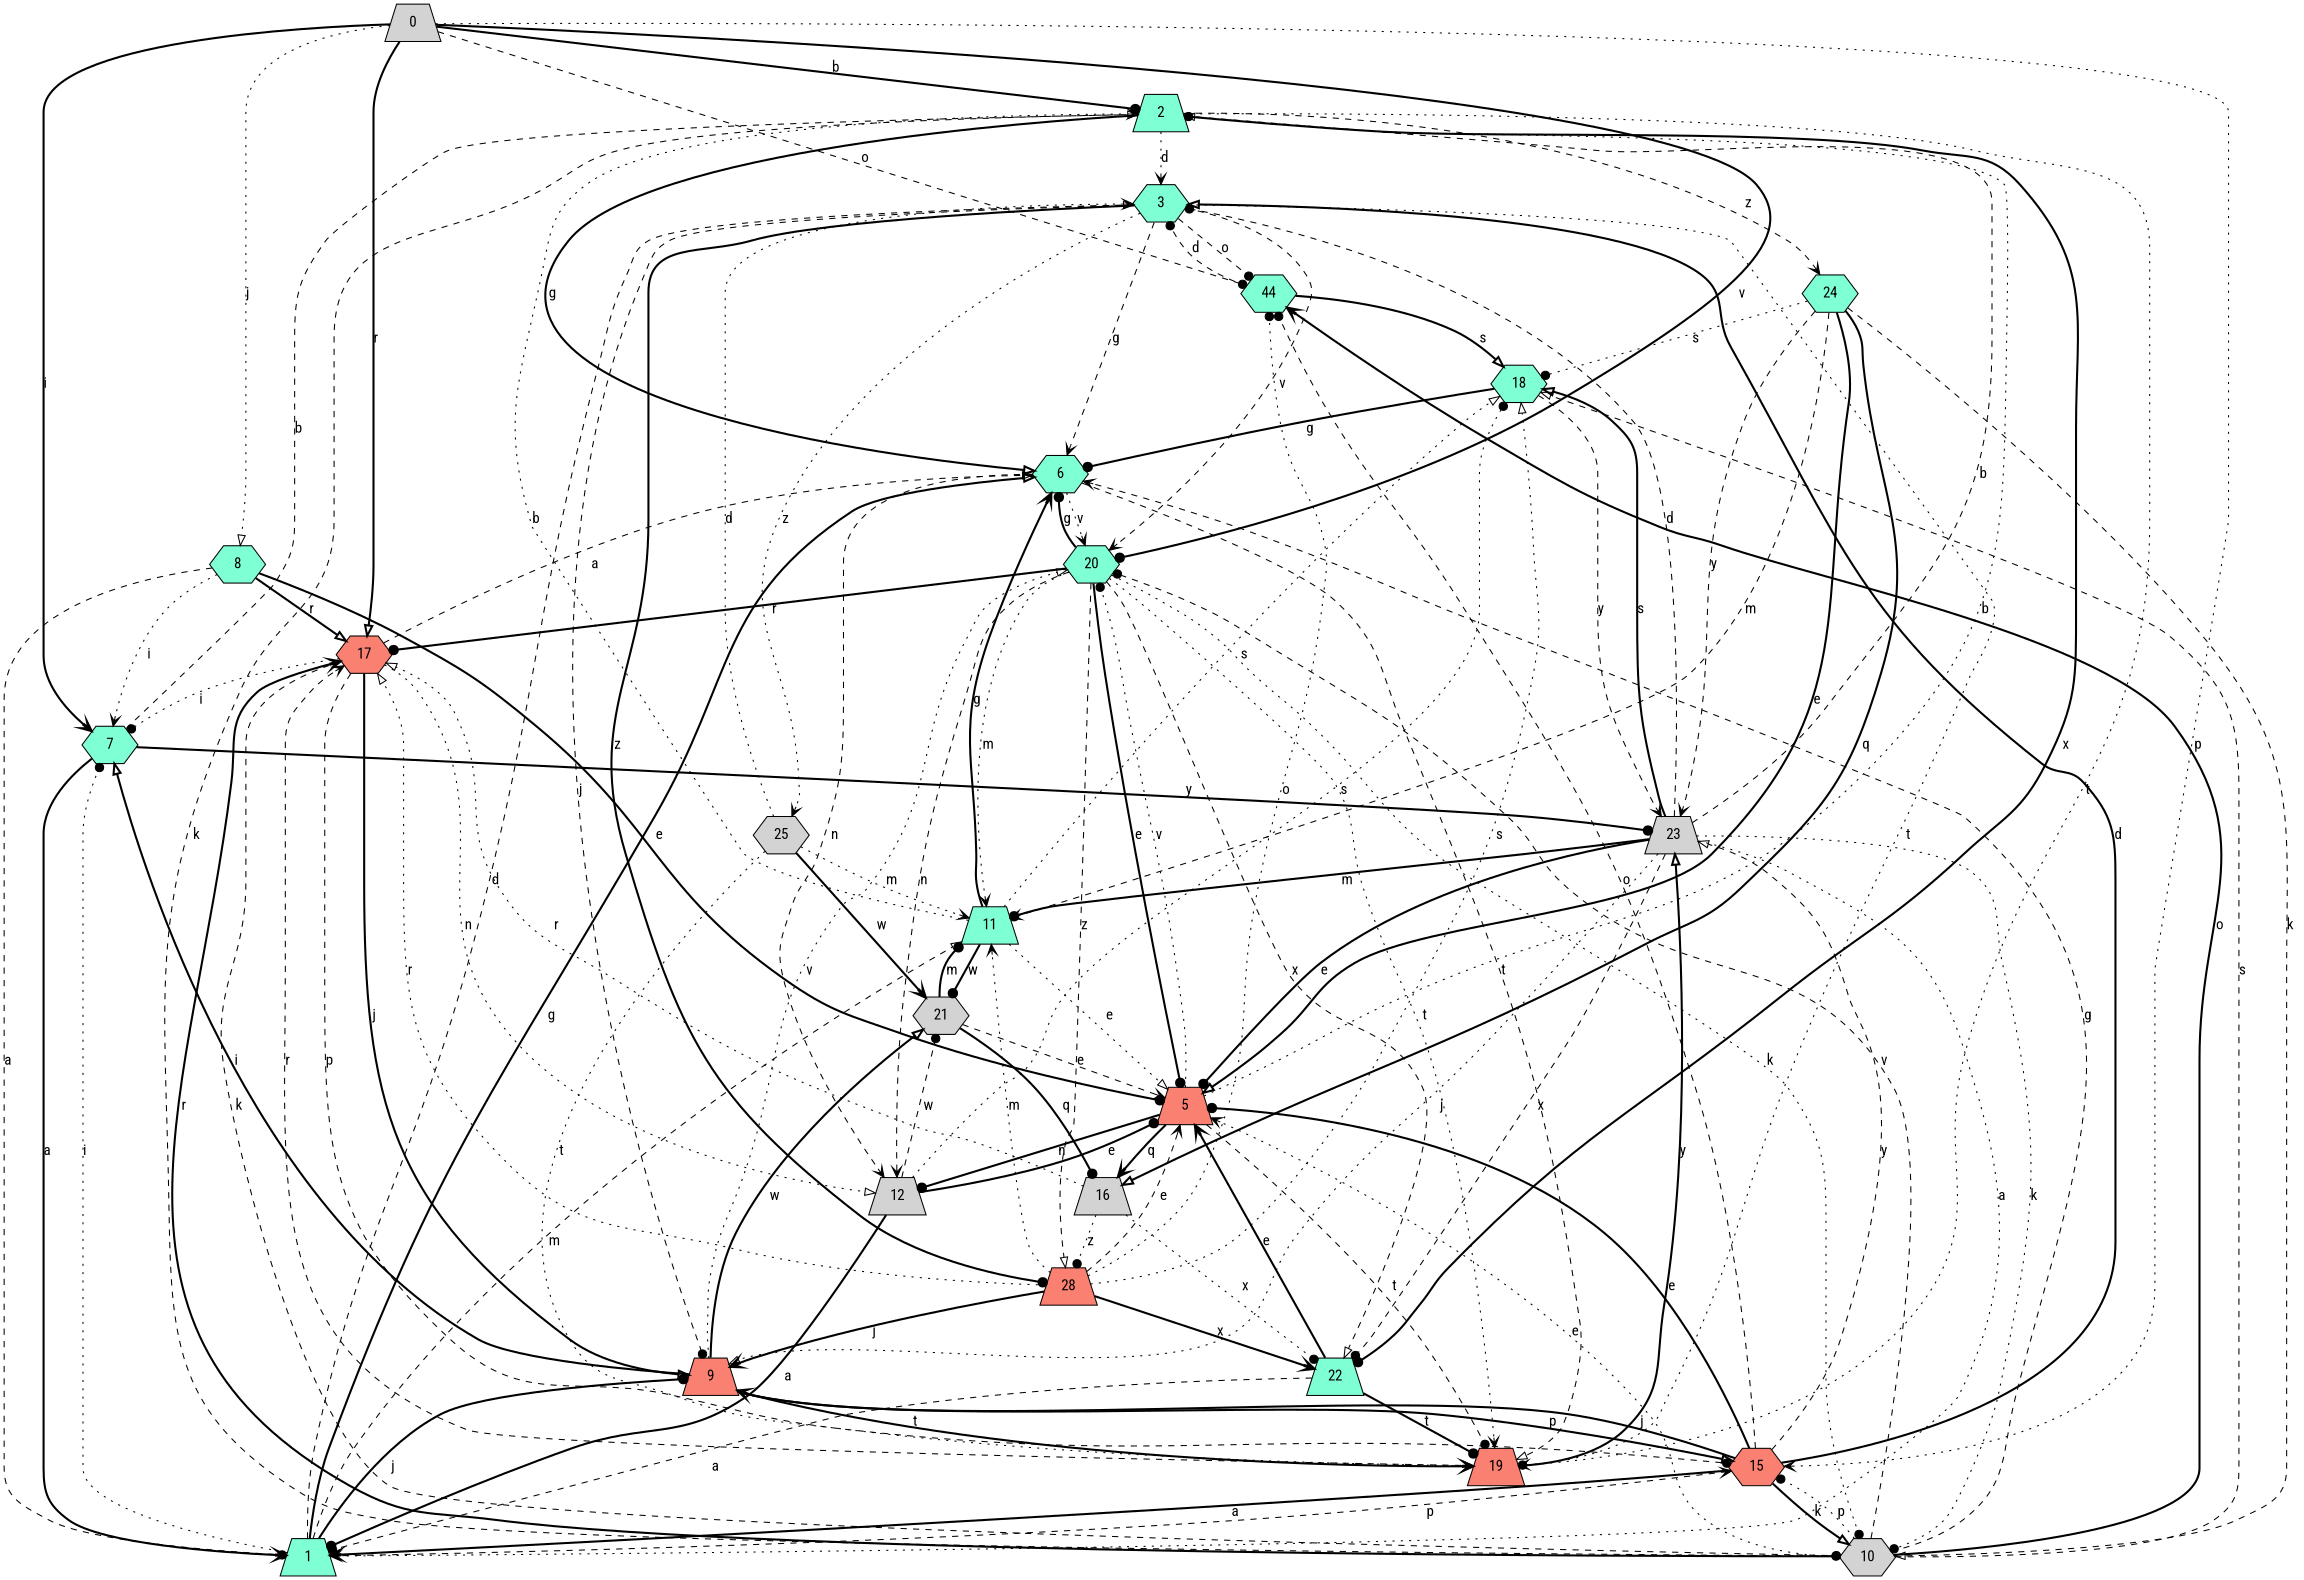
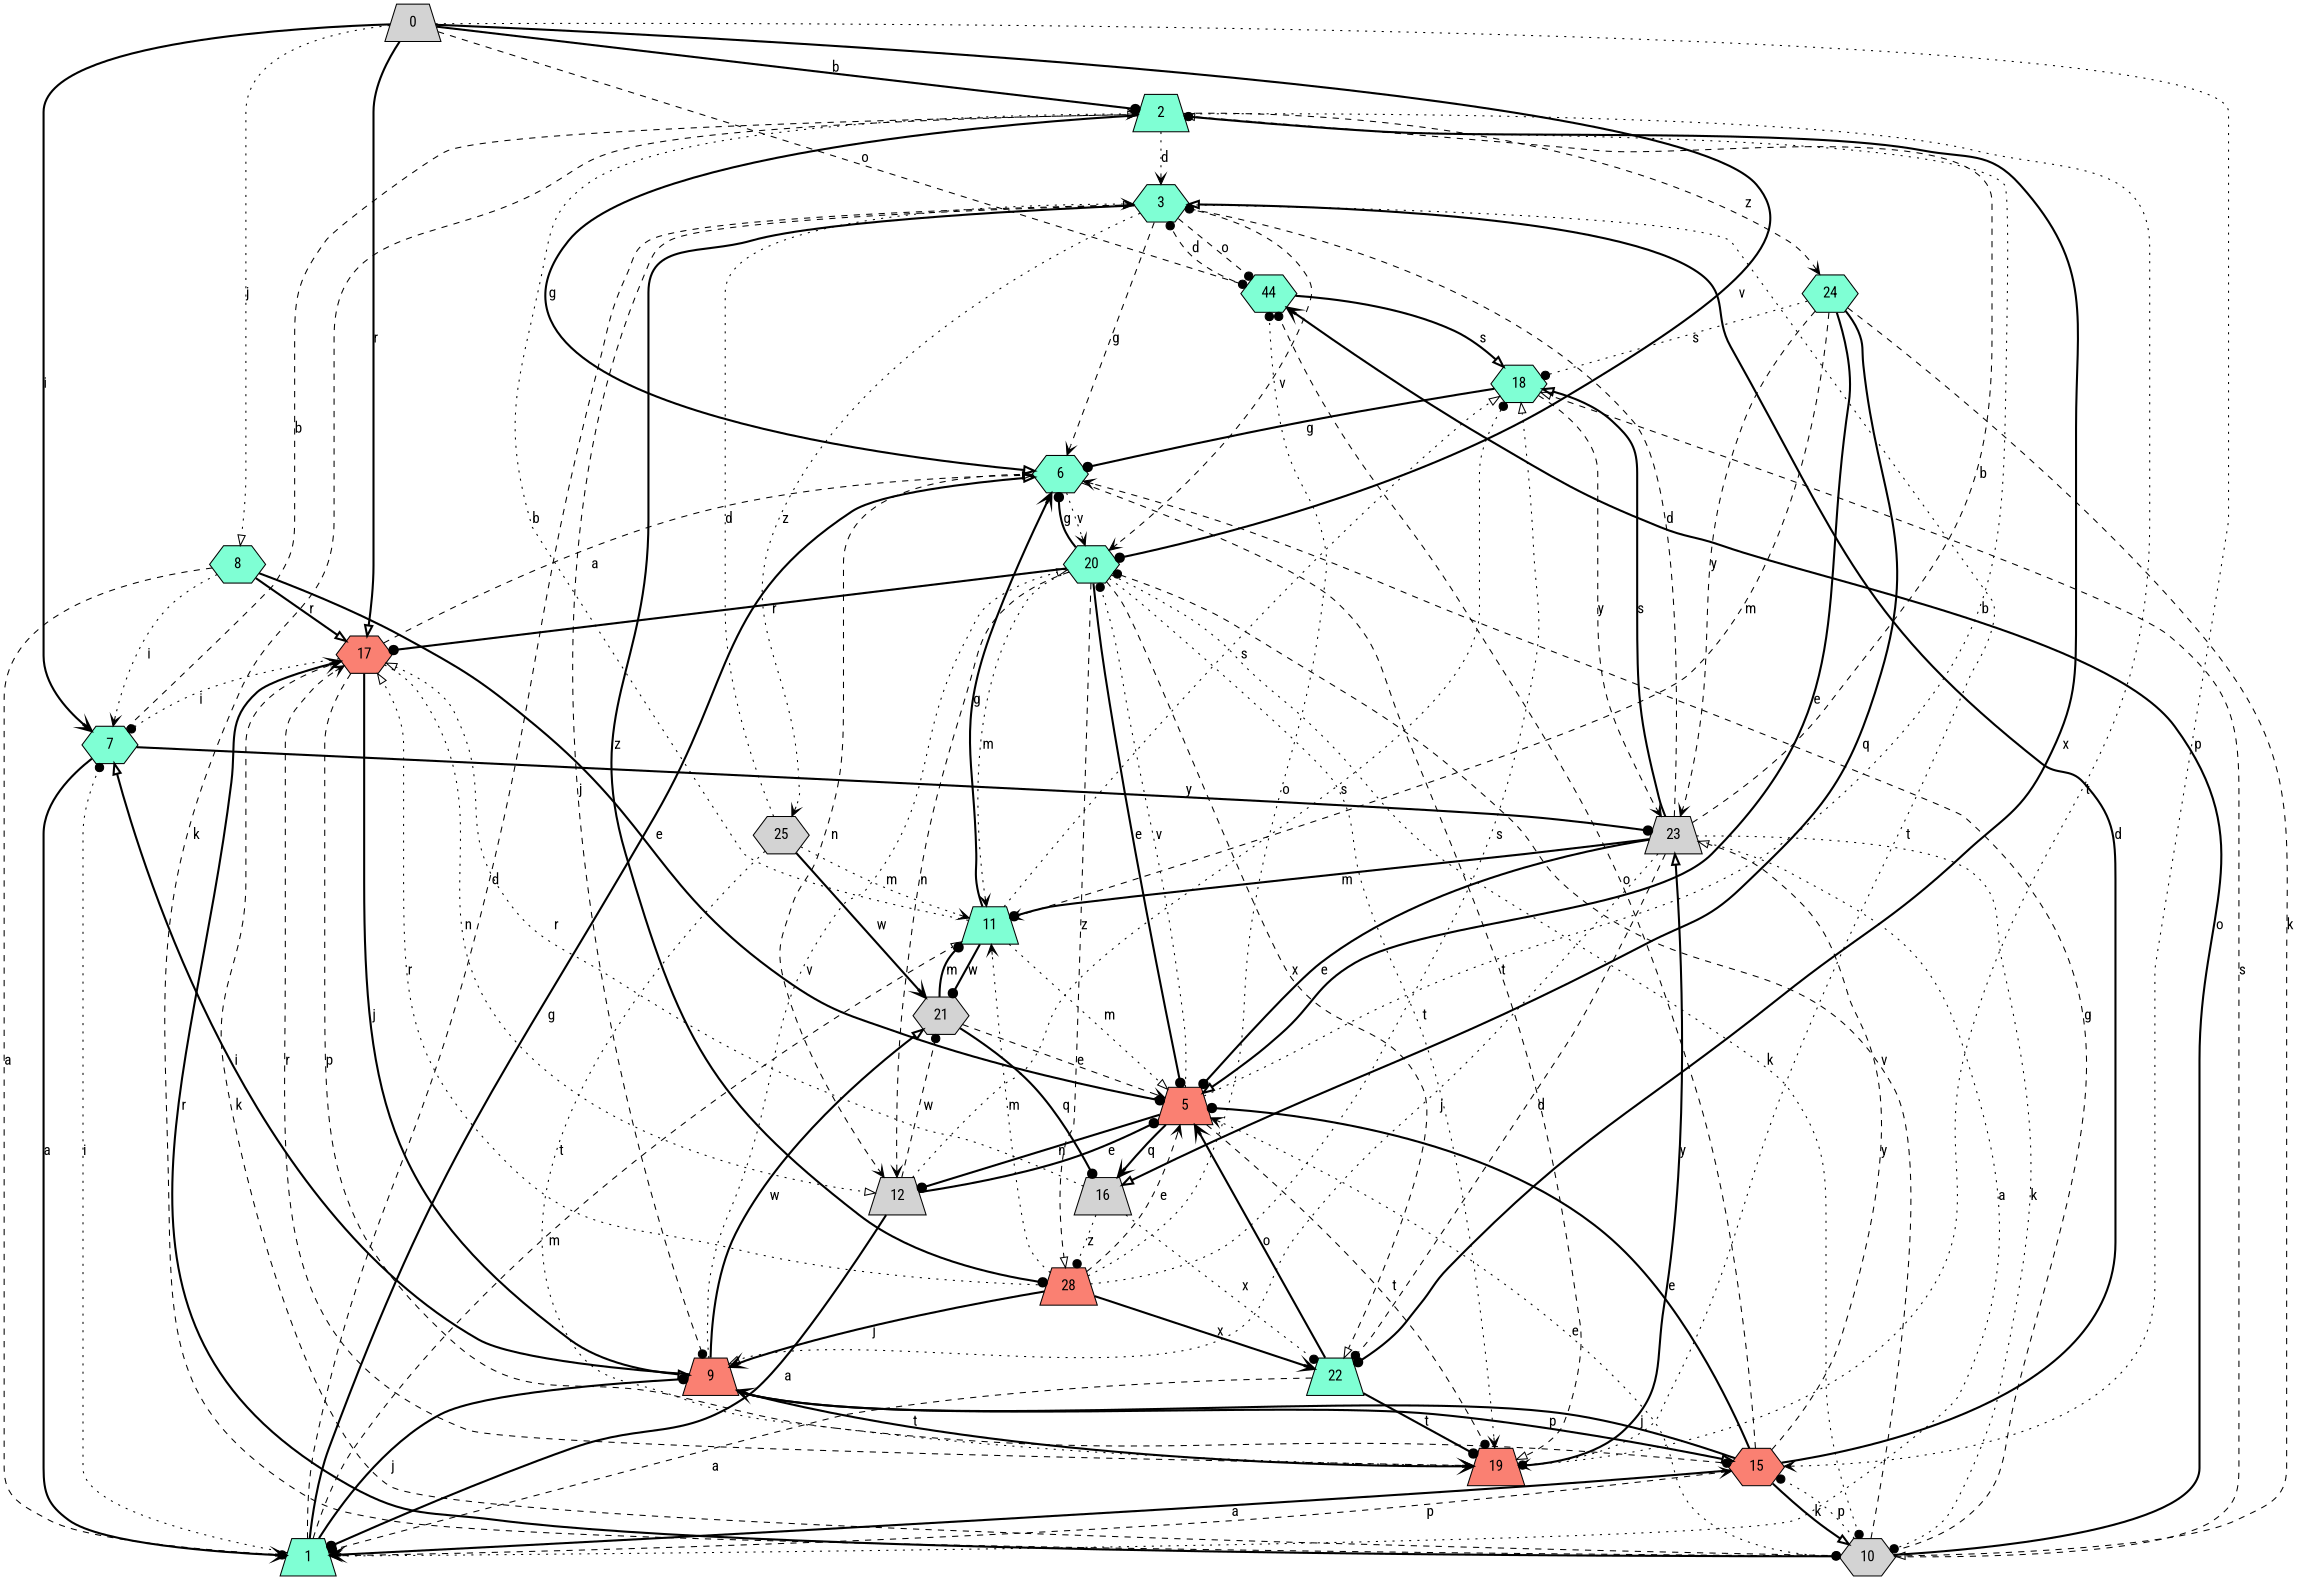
edge "11" -> "5": label "e" -> "m"
edge "23" -> "22": label "x" -> "d"
edge "22" -> "5": label "e" -> "o"
